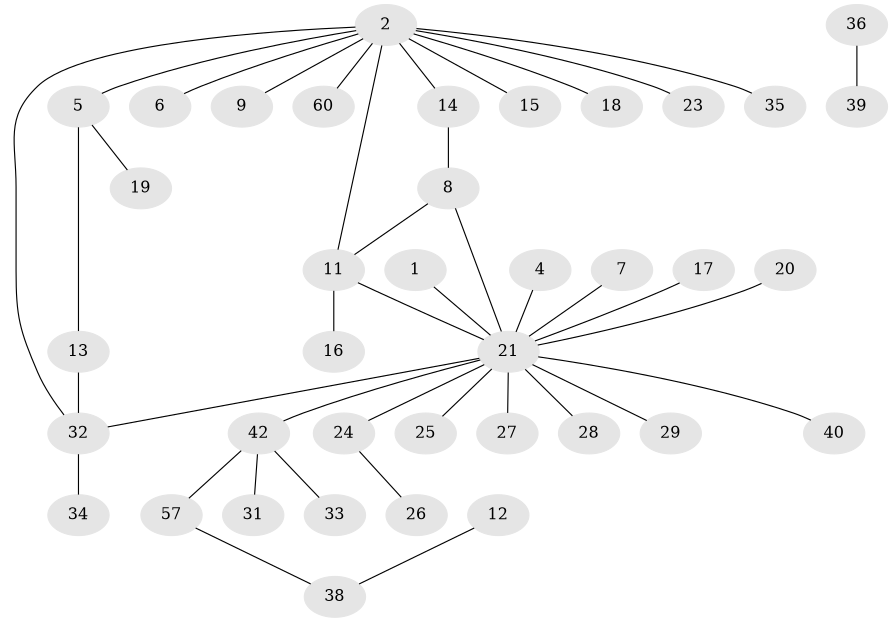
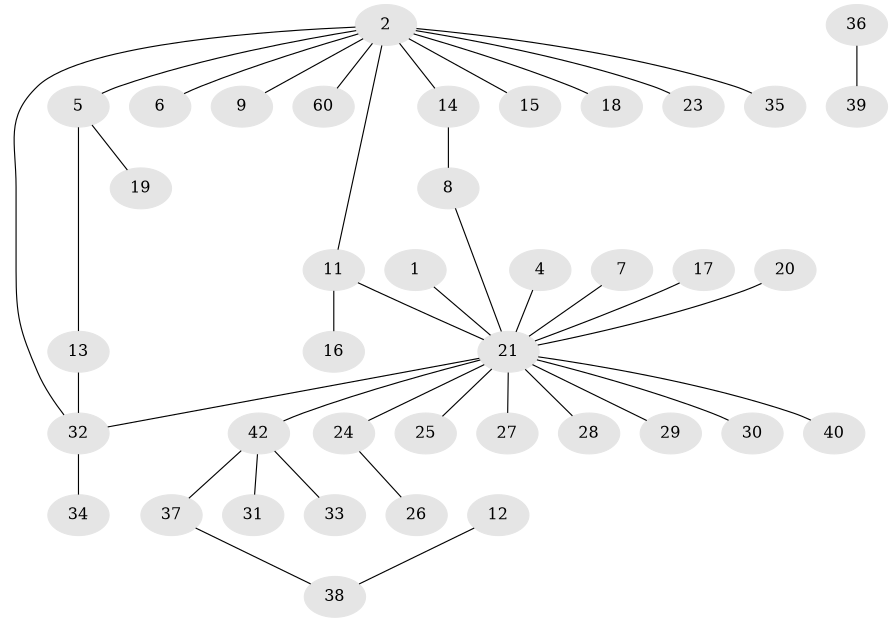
edge "8" -- "11": removed
node "30": added
node "57": label "57" -> "37"
